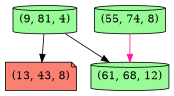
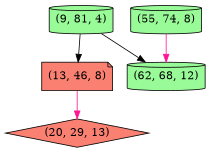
node "(13, 43, 8)": label "(13, 43, 8)" -> "(13, 46, 8)"
node "(61, 68, 12)": label "(61, 68, 12)" -> "(62, 68, 12)"
node "(20, 29, 13)": added
